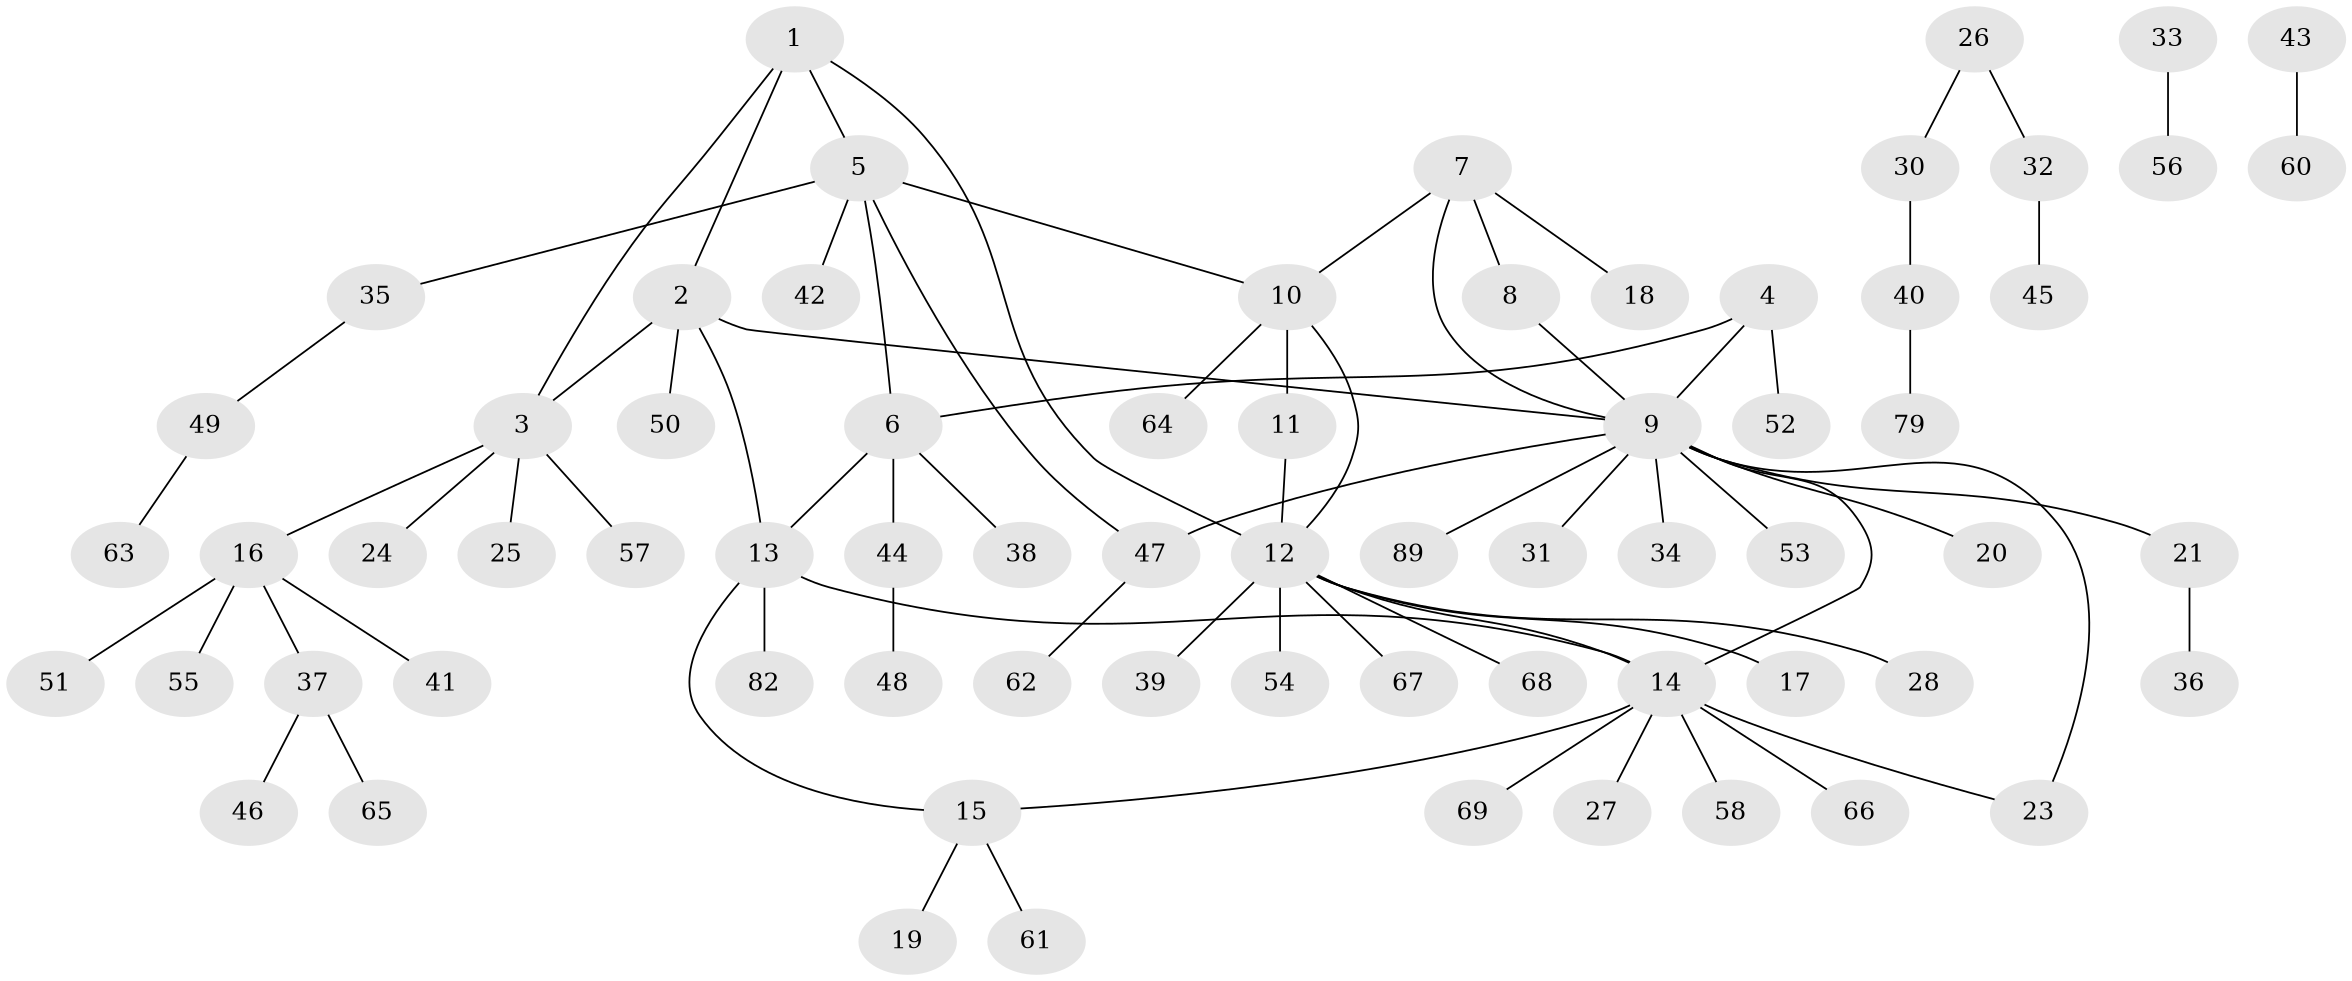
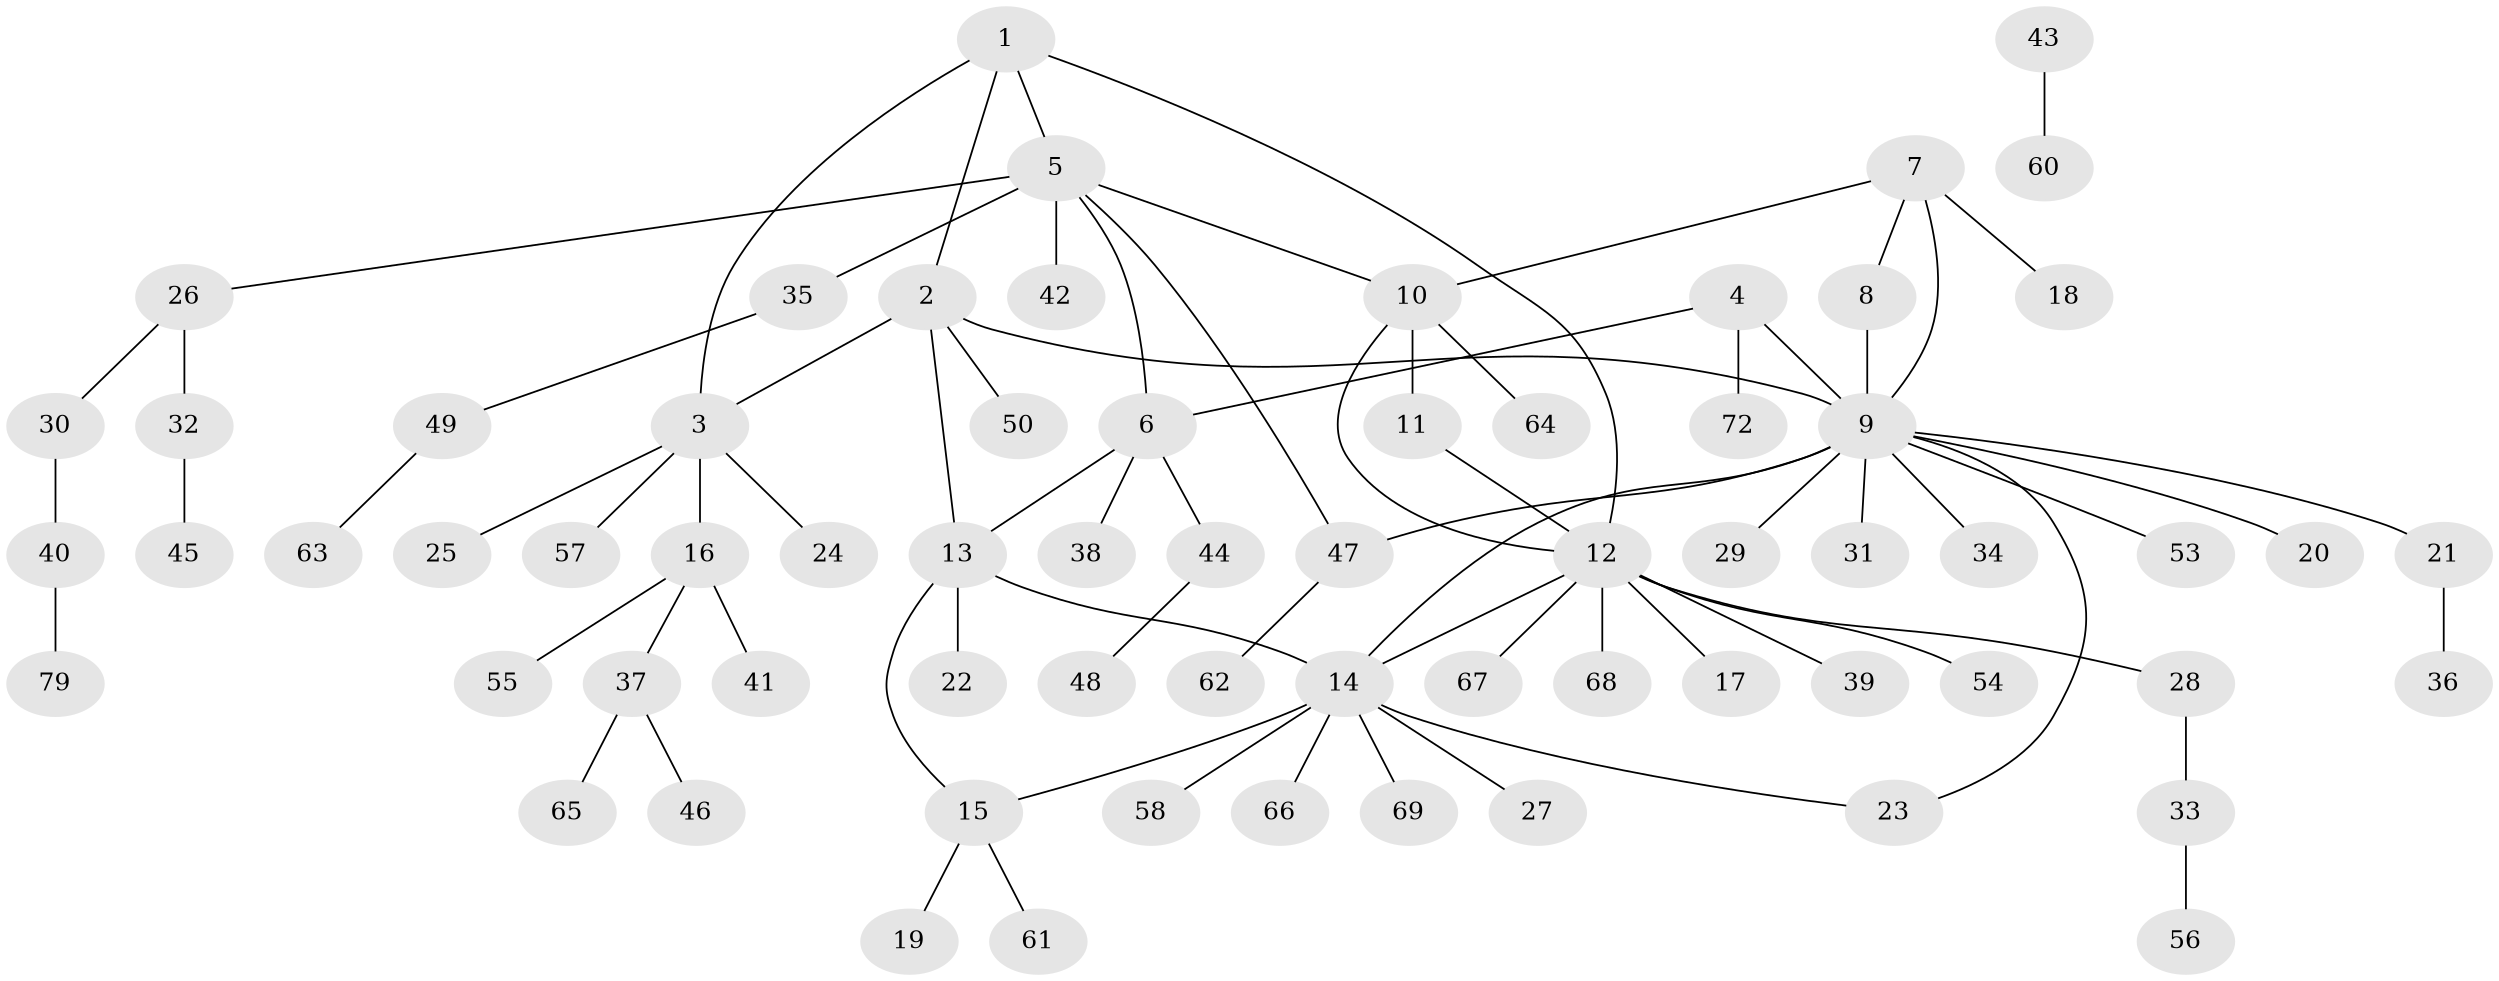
edge "5" -- "26": added
node "52": label "52" -> "72"
node "89": label "89" -> "29"
node "51": removed
node "82": label "82" -> "22"
edge "28" -- "33": added
